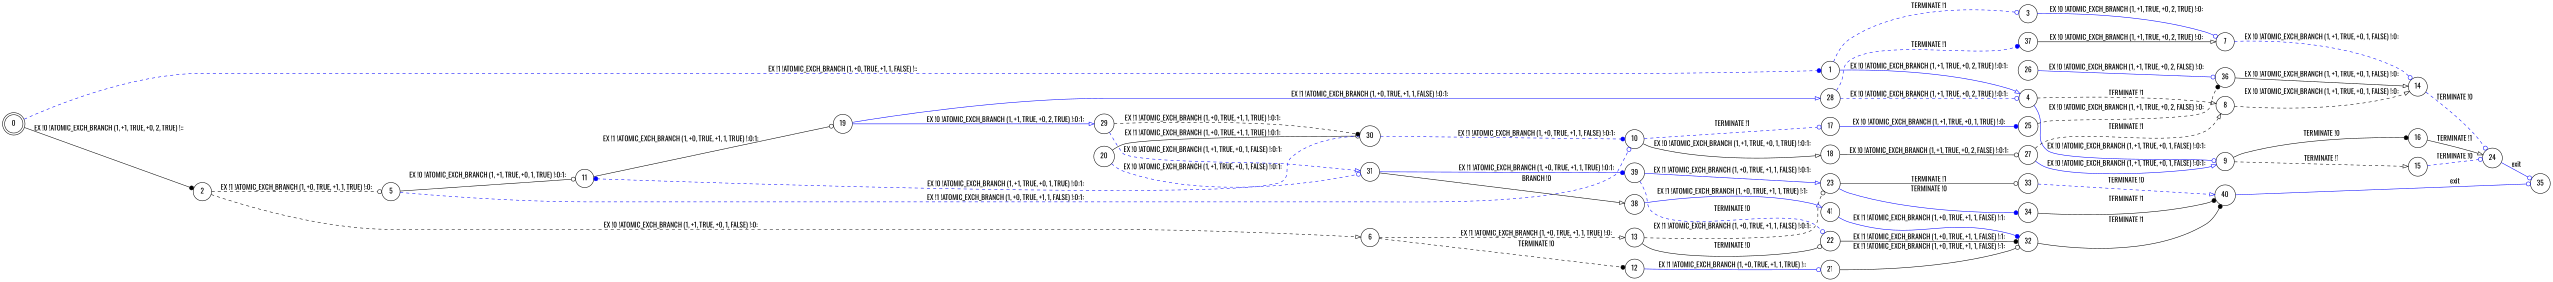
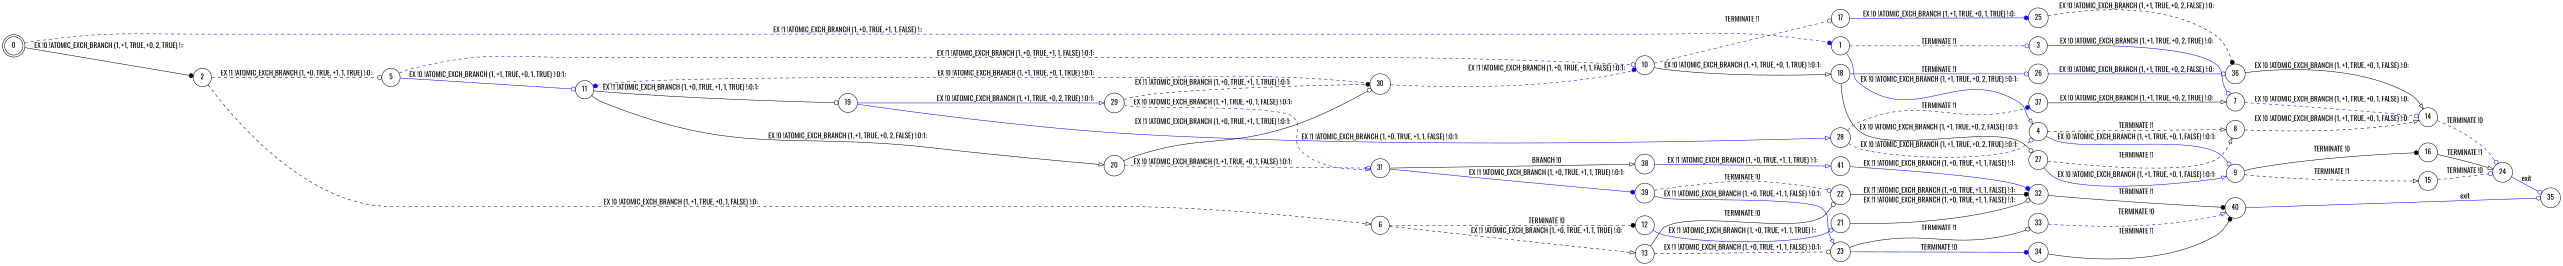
edge "18" -> "26": added, label "TERMINATE !1"
edge "11" -> "20": added, label "EX !0 !ATOMIC_EXCH_BRANCH (1, +1, TRUE, +0, 2, FALSE) !:0:1:"
edge "5" -> "11": color black -> blue
